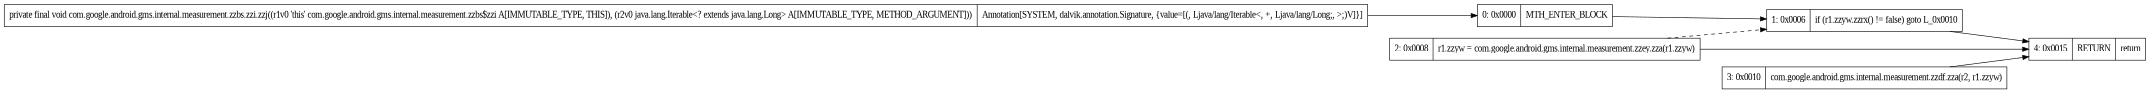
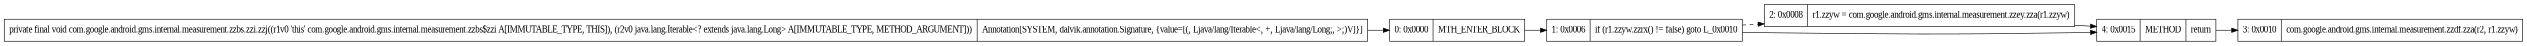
edge "2: 0x0008" -> "1: 0x0006": reversed
node "4: 0x0015": text "RETURN" -> "METHOD"
edge "3: 0x0010" -> "4: 0x0015": reversed
